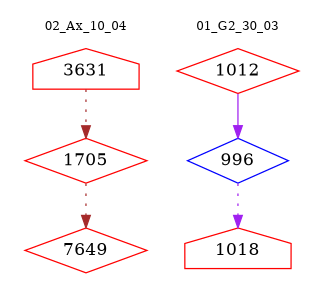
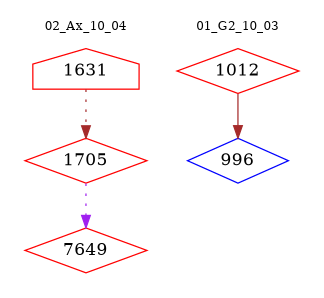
cluster "01_G2_30_03": label "01_G2_30_03" -> "01_G2_10_03"
node "3631": label "3631" -> "1631"
edge "1012" -> "996": color purple -> brown
edge "1705" -> "7649": color brown -> purple
node "1018": removed
